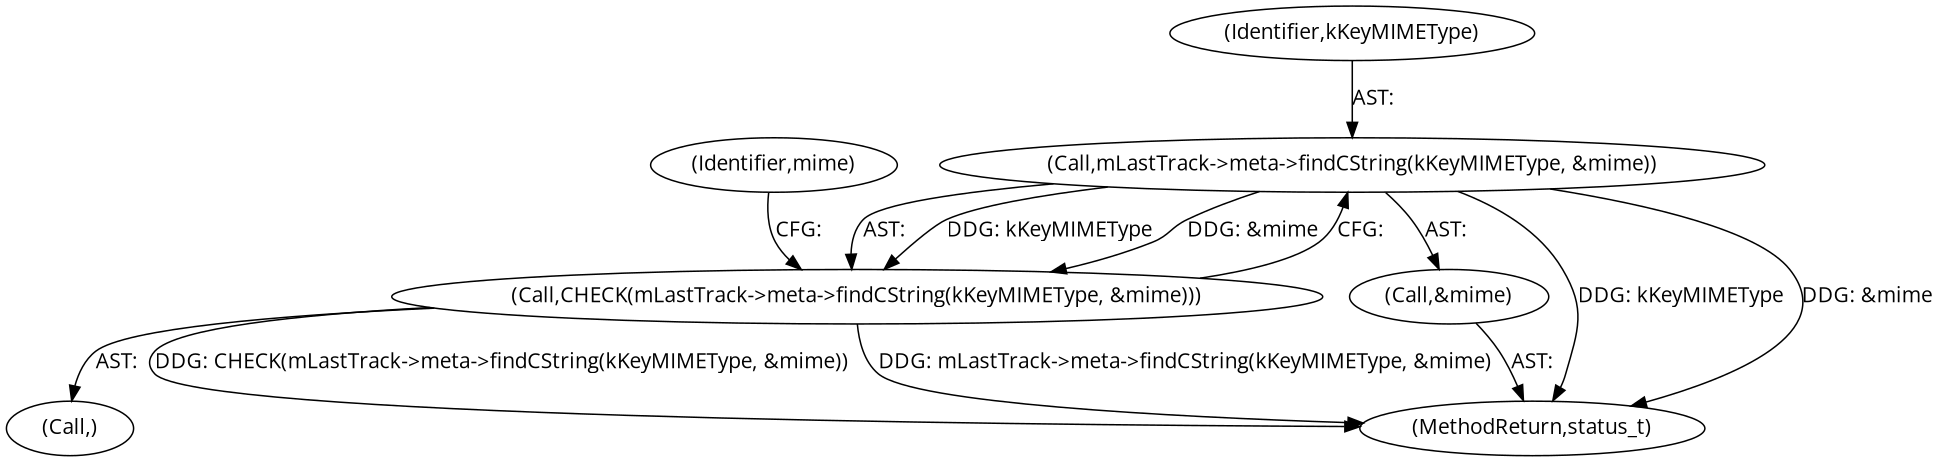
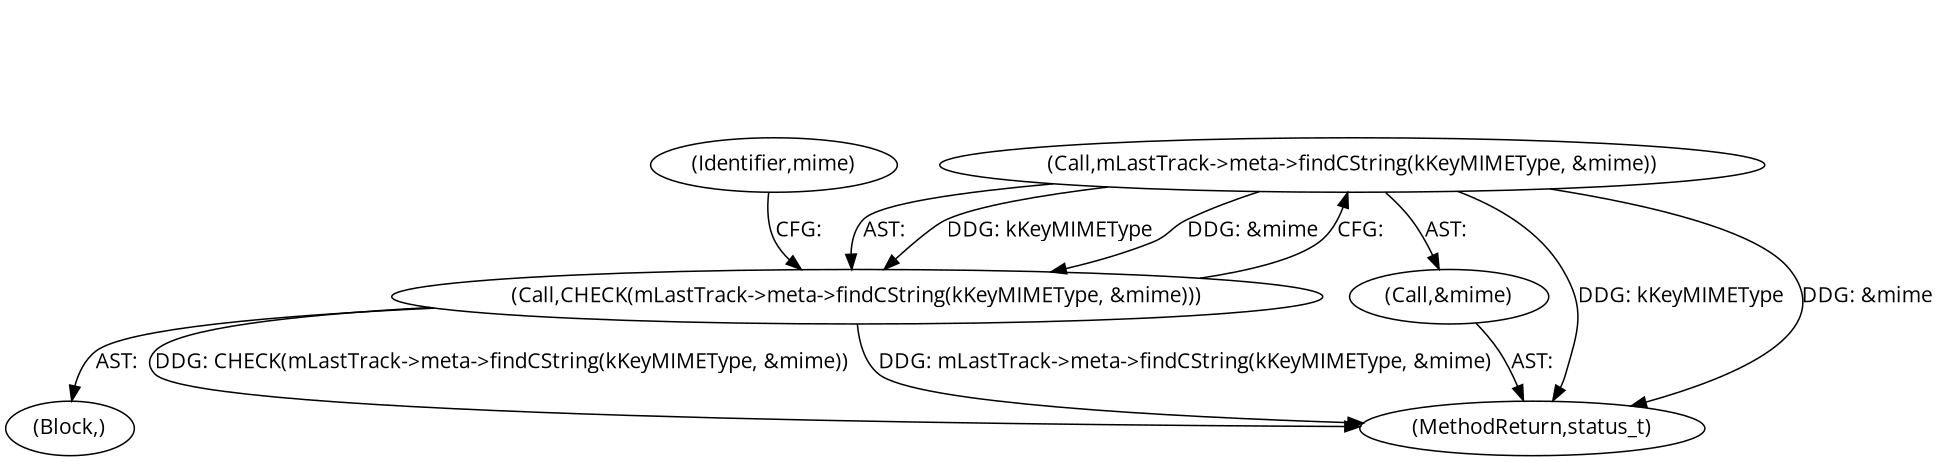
node "(Identifier,kKeyMIMEType)": removed
node "(Call,)": label "(Call,)" -> "(Block,)"
